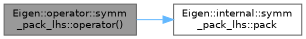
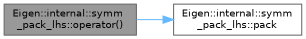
node "Eigen::operator::symm _pack_lhs::operator()": label "Eigen::operator::symm _pack_lhs::operator()" -> "Eigen::internal::symm _pack_lhs::operator()"
